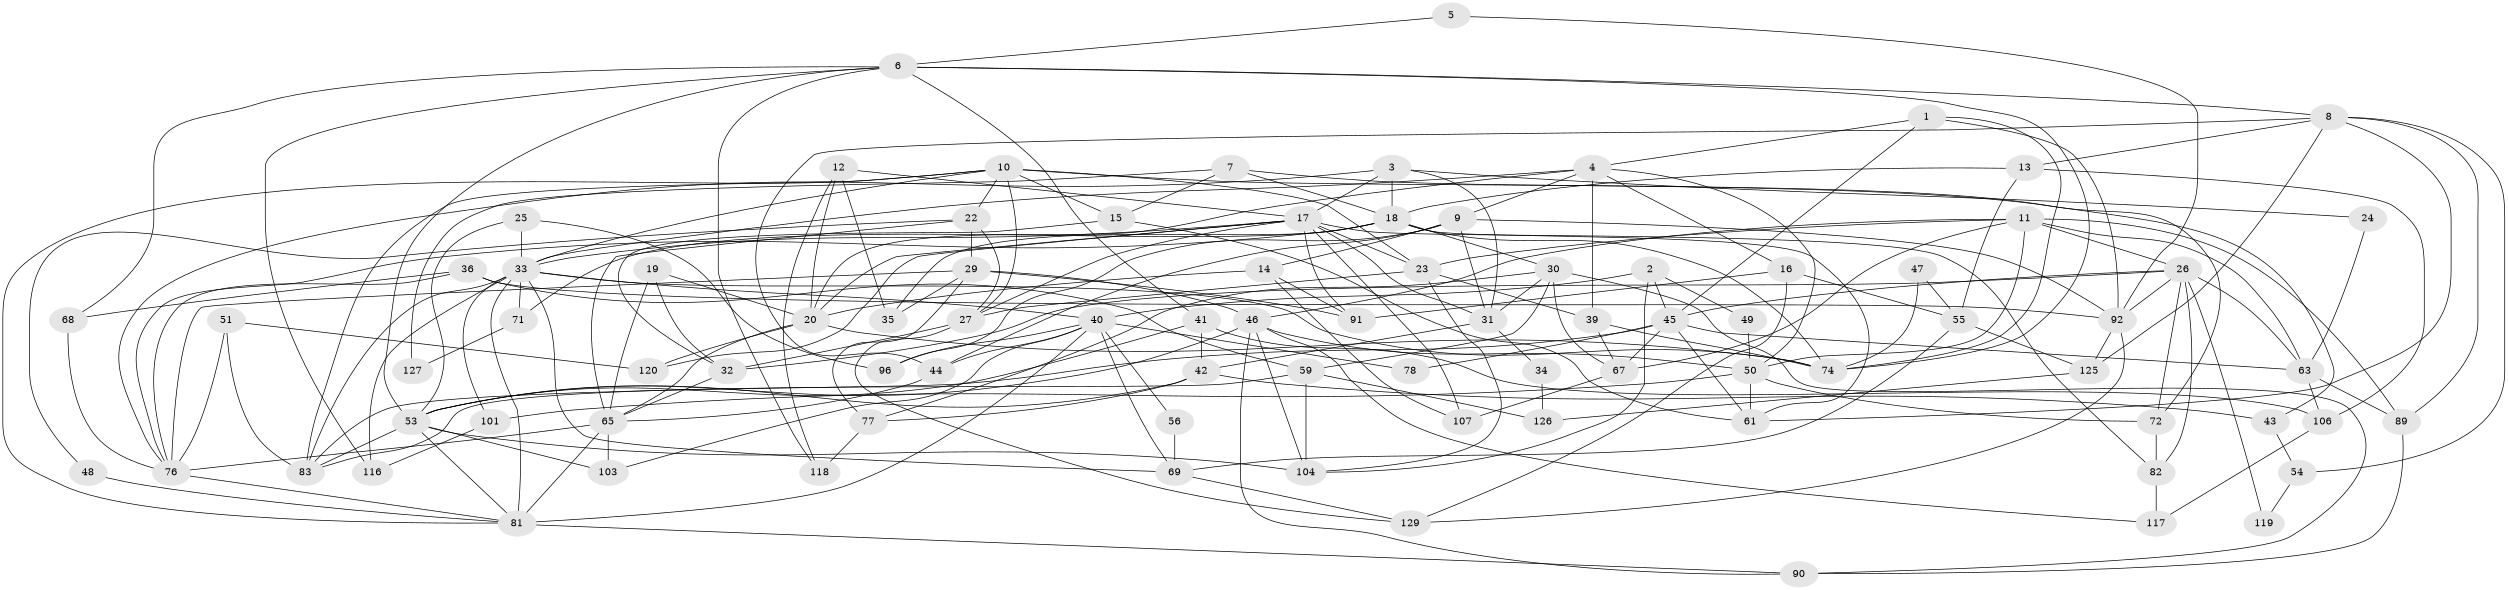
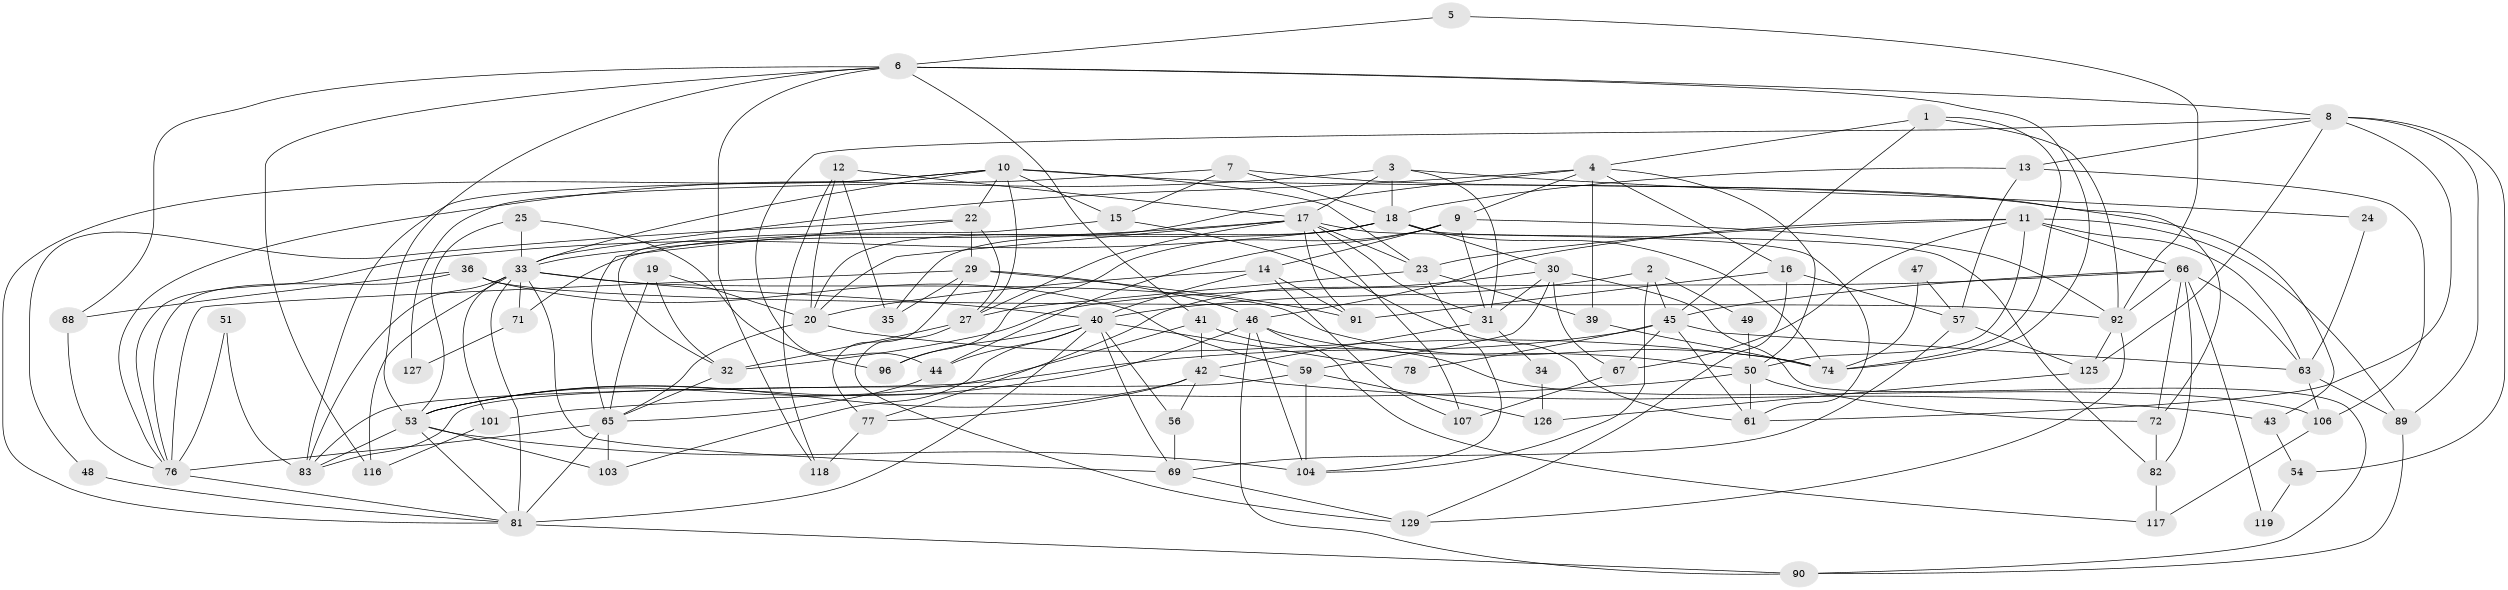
node "26": label "26" -> "66"
edge "14" -- "40": added
node "55": label "55" -> "57"
edge "39" -- "67": removed
node "120": removed
edge "42" -- "56": added
